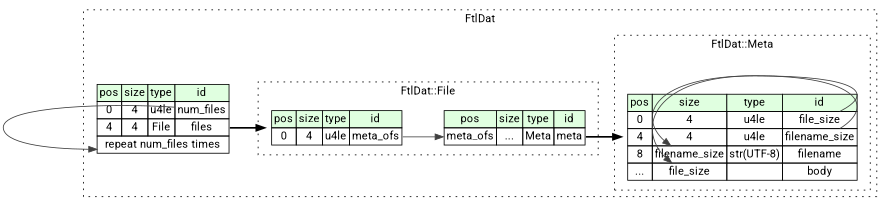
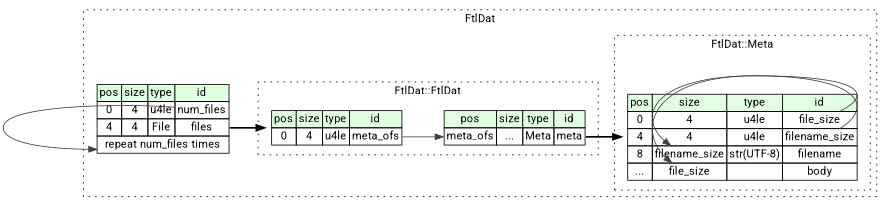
cluster "FtlDat::File": label "FtlDat::File" -> "FtlDat::FtlDat"
